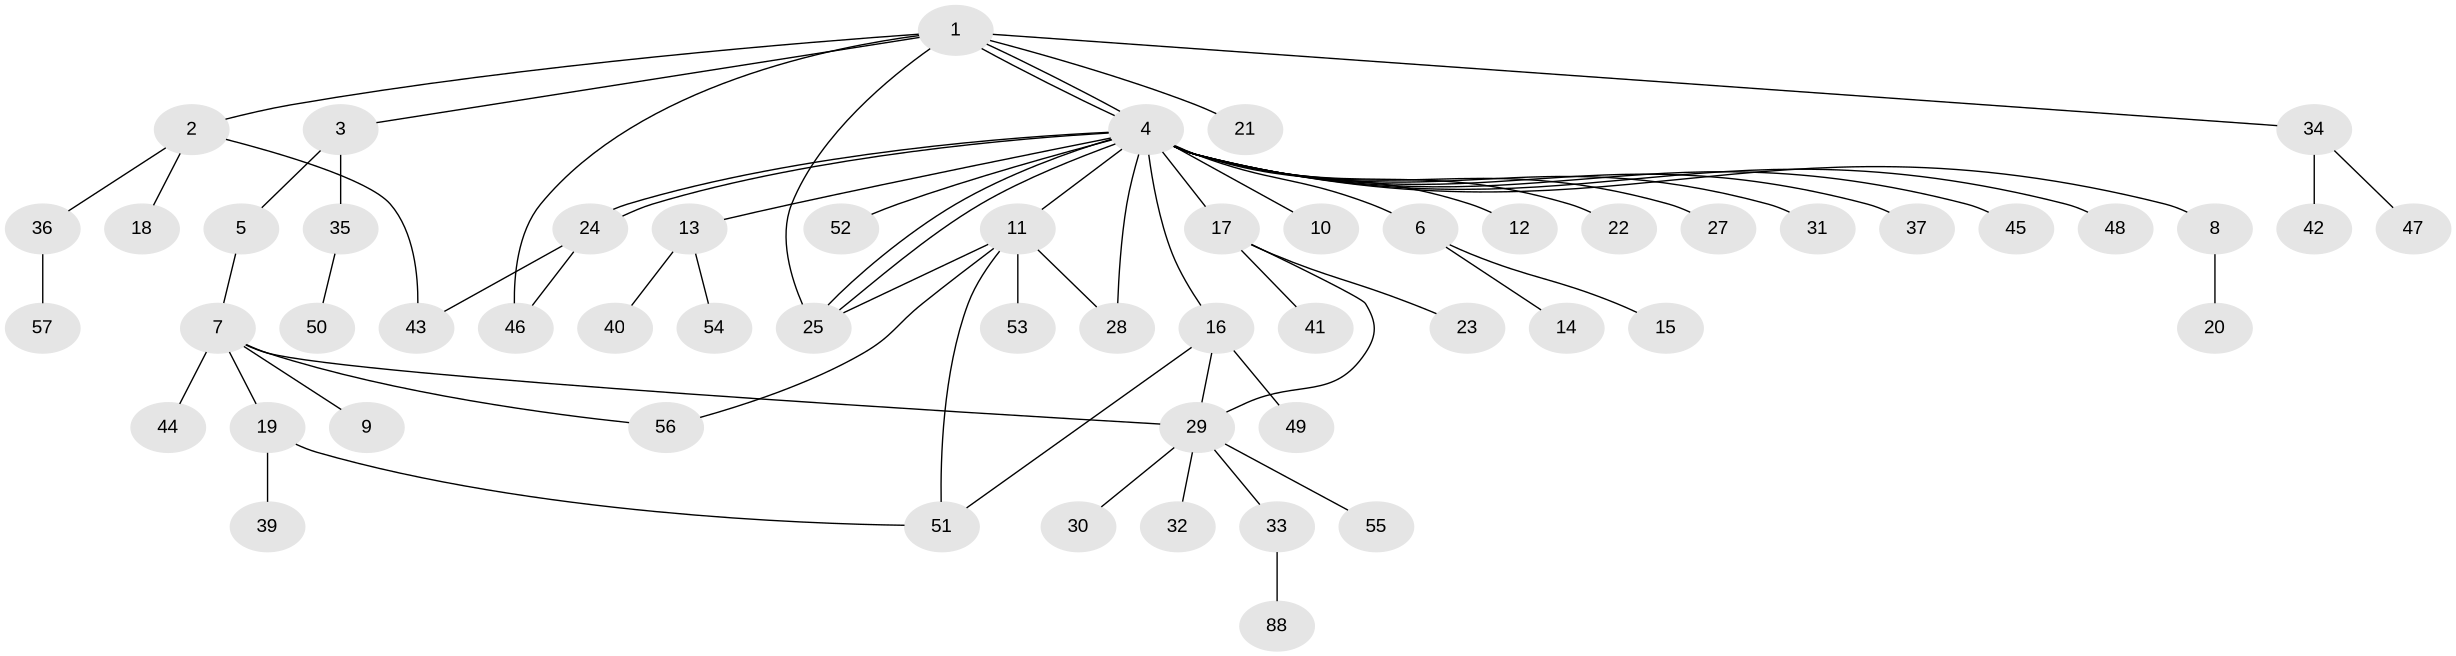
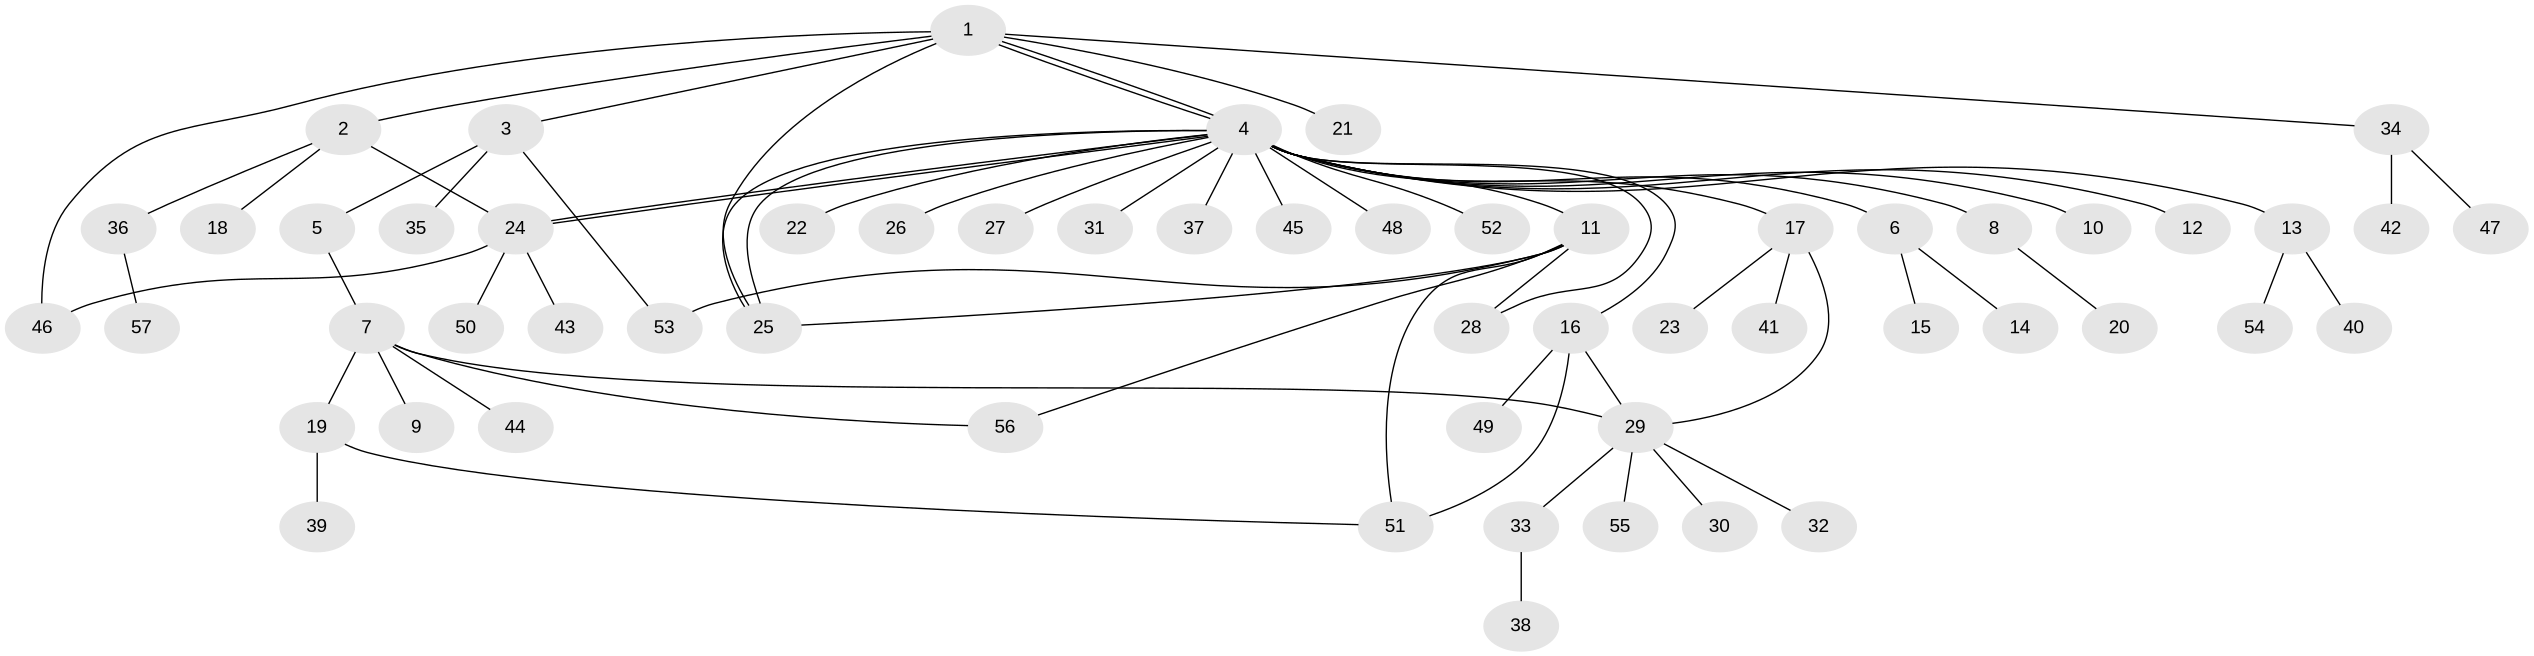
edge "2" -- "43": now "2" -- "24"
edge "3" -- "53": added
node "26": added
edge "35" -- "50": now "24" -- "50"
node "88": label "88" -> "38"
